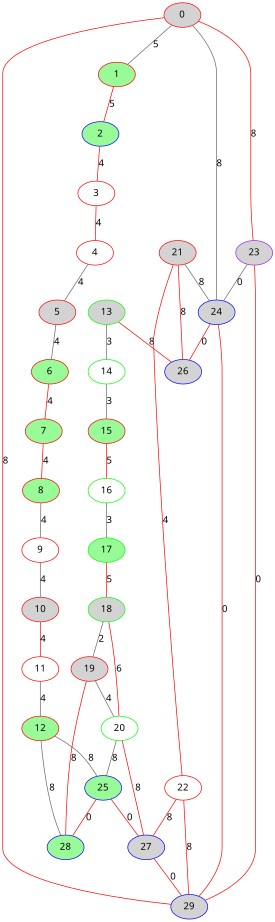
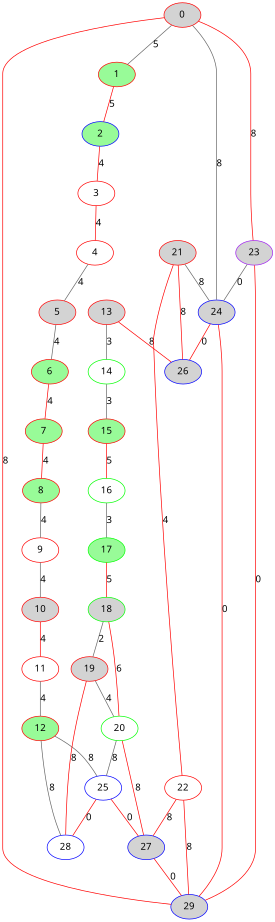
node "13": color green -> red
node "25": fillcolor palegreen -> white
node "28": fillcolor palegreen -> white
